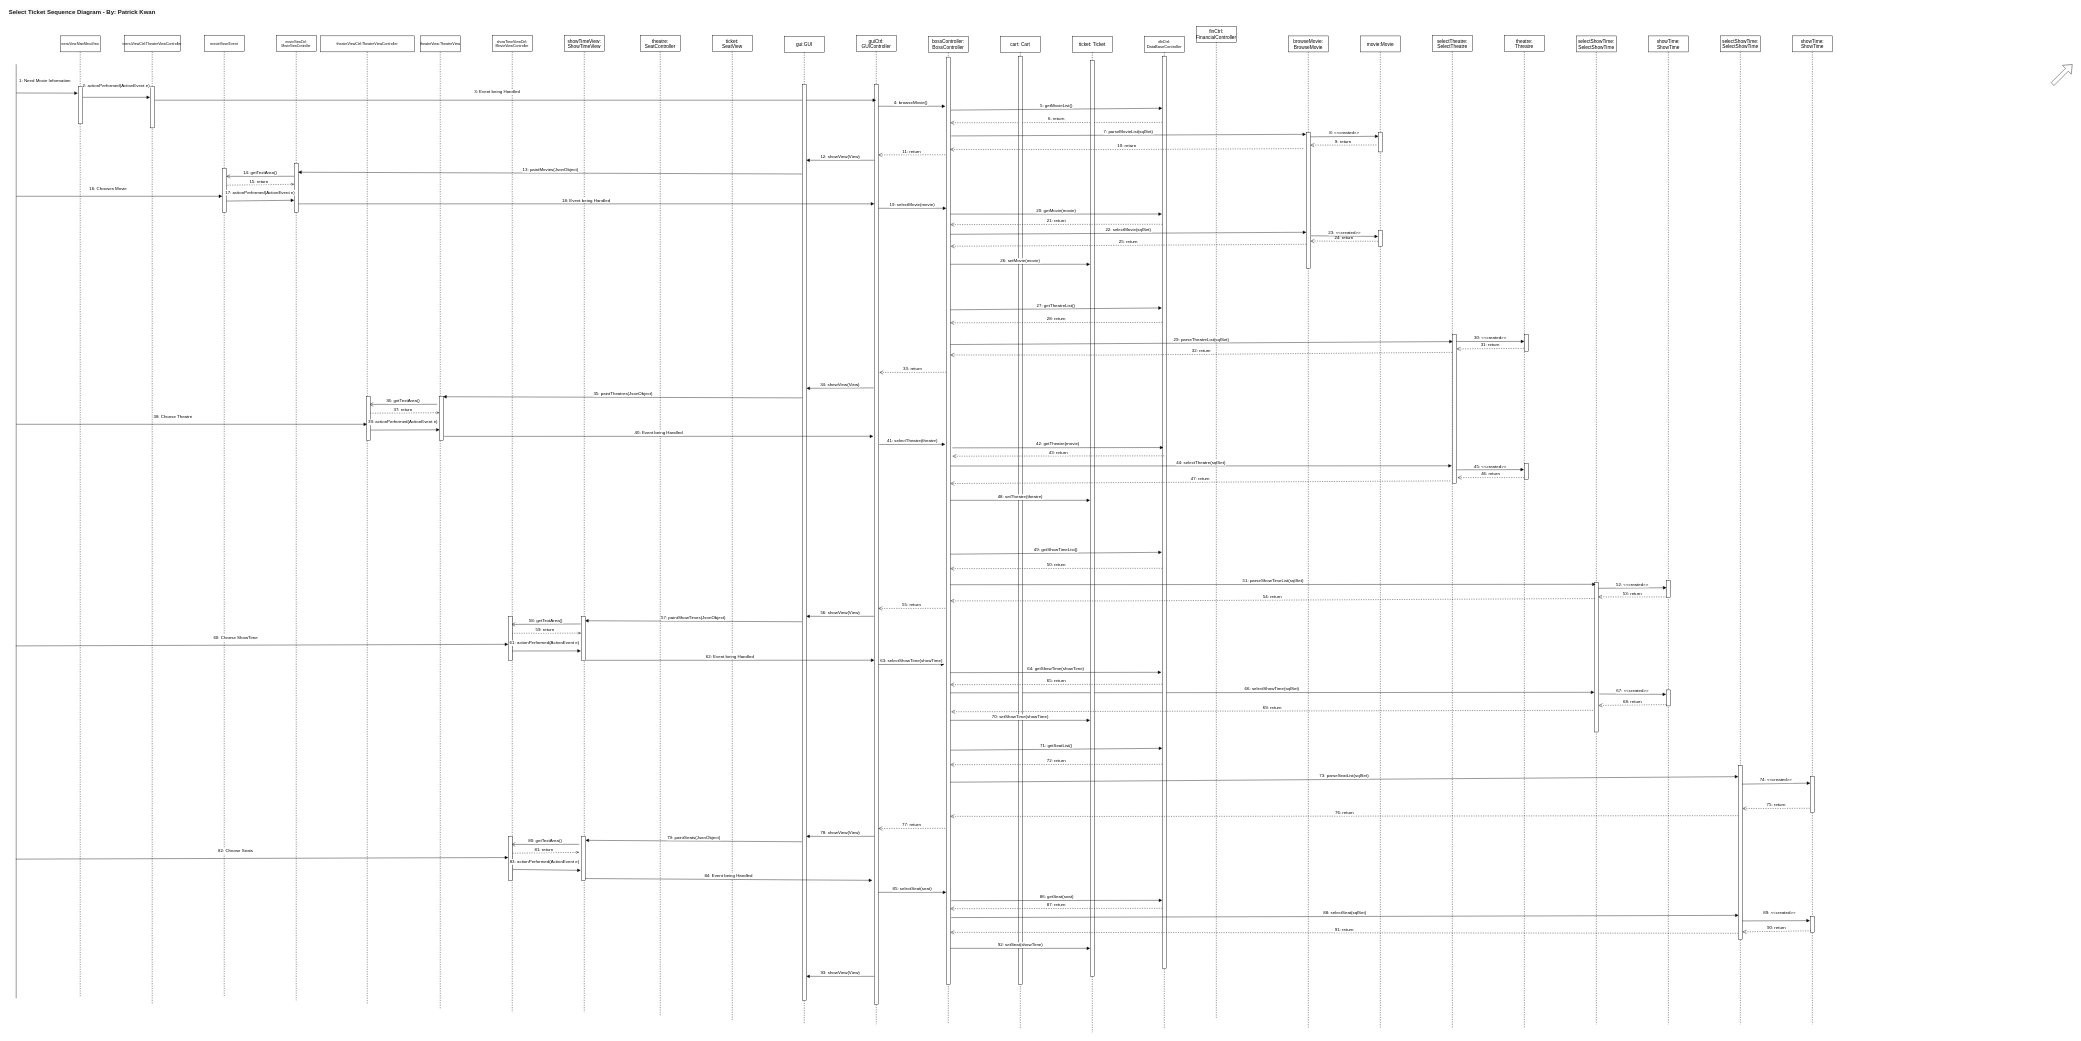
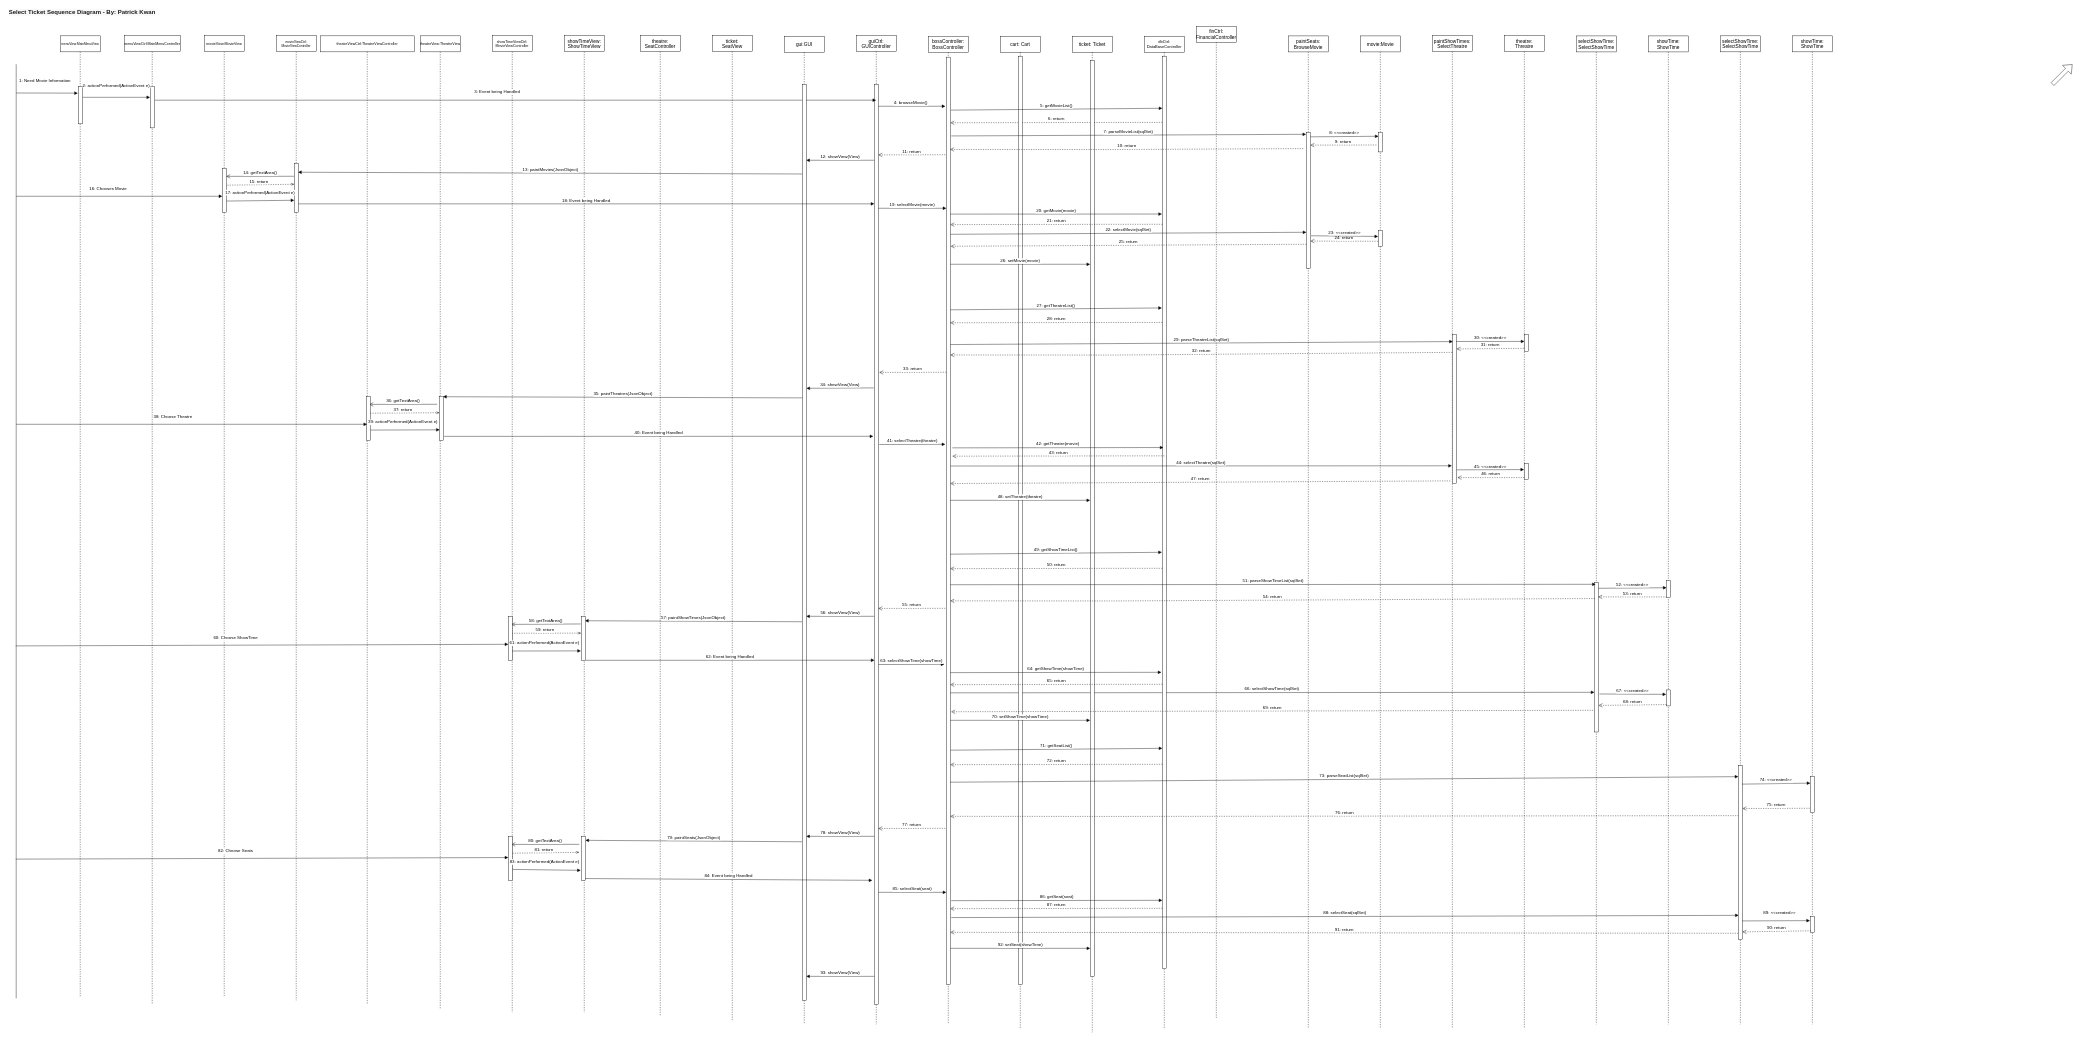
node "browseMovie: BrowseMovie": label "browseMovie: BrowseMovie" -> "paintSeats: BrowseMovie"
node "selectTheatre: SelectTheatre": label "selectTheatre: SelectTheatre" -> "paintShowTimes: SelectTheatre"
node "menuViewCtrl:TheatreViewController": label "menuViewCtrl:TheatreViewController" -> "menuViewCtrl:MainMenuController"
node "movieView:Event": label "movieView:Event" -> "movieView:MovieView"
